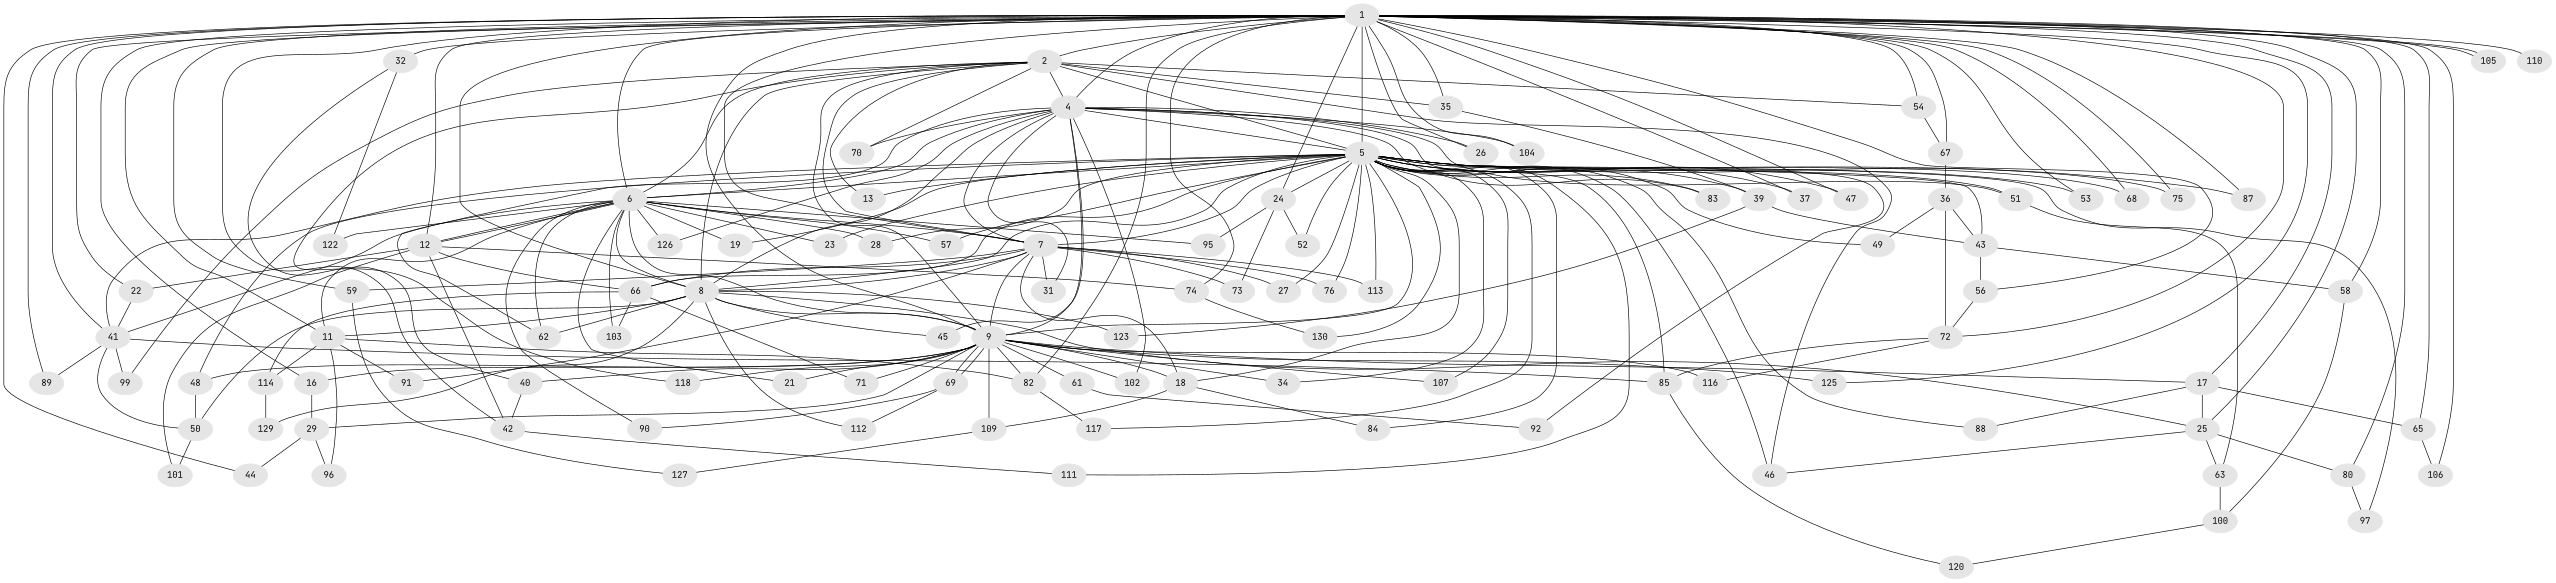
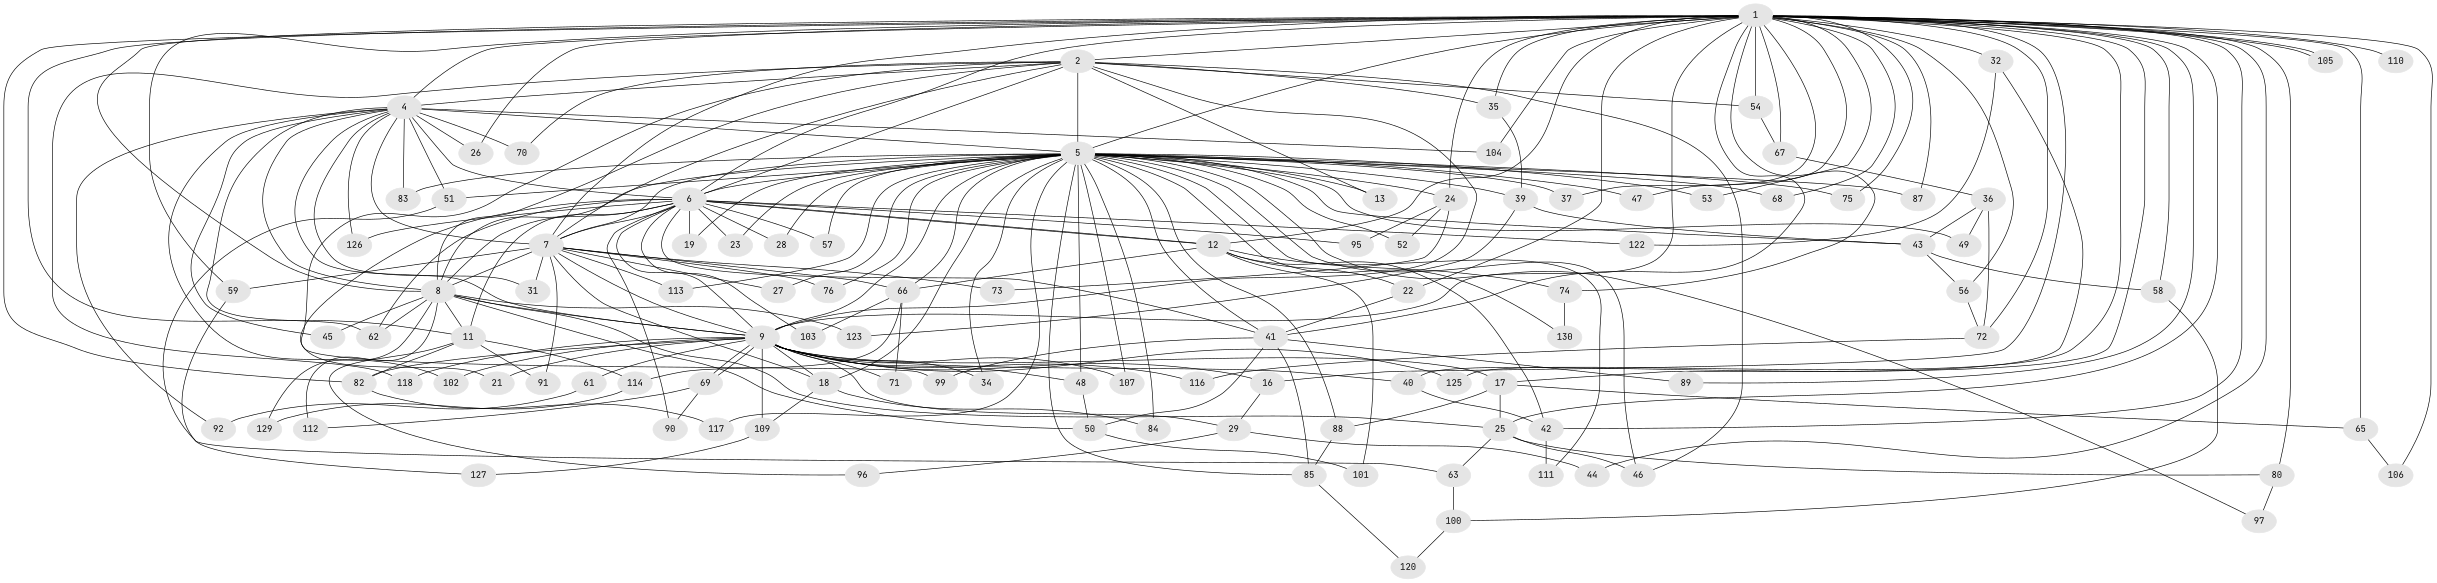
edge "72" -- "85": now "88" -- "85"
